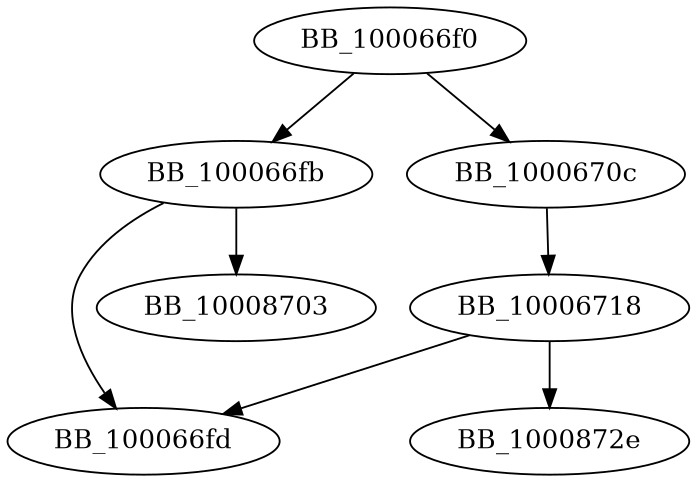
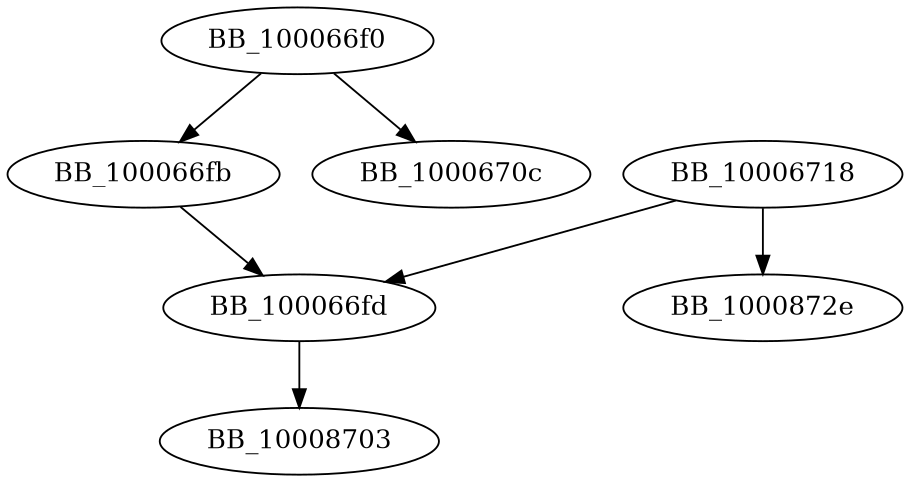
edge "BB_100066fb" -> "BB_10008703": now "BB_100066fd" -> "BB_10008703"
edge "BB_1000670c" -> "BB_10006718": removed
